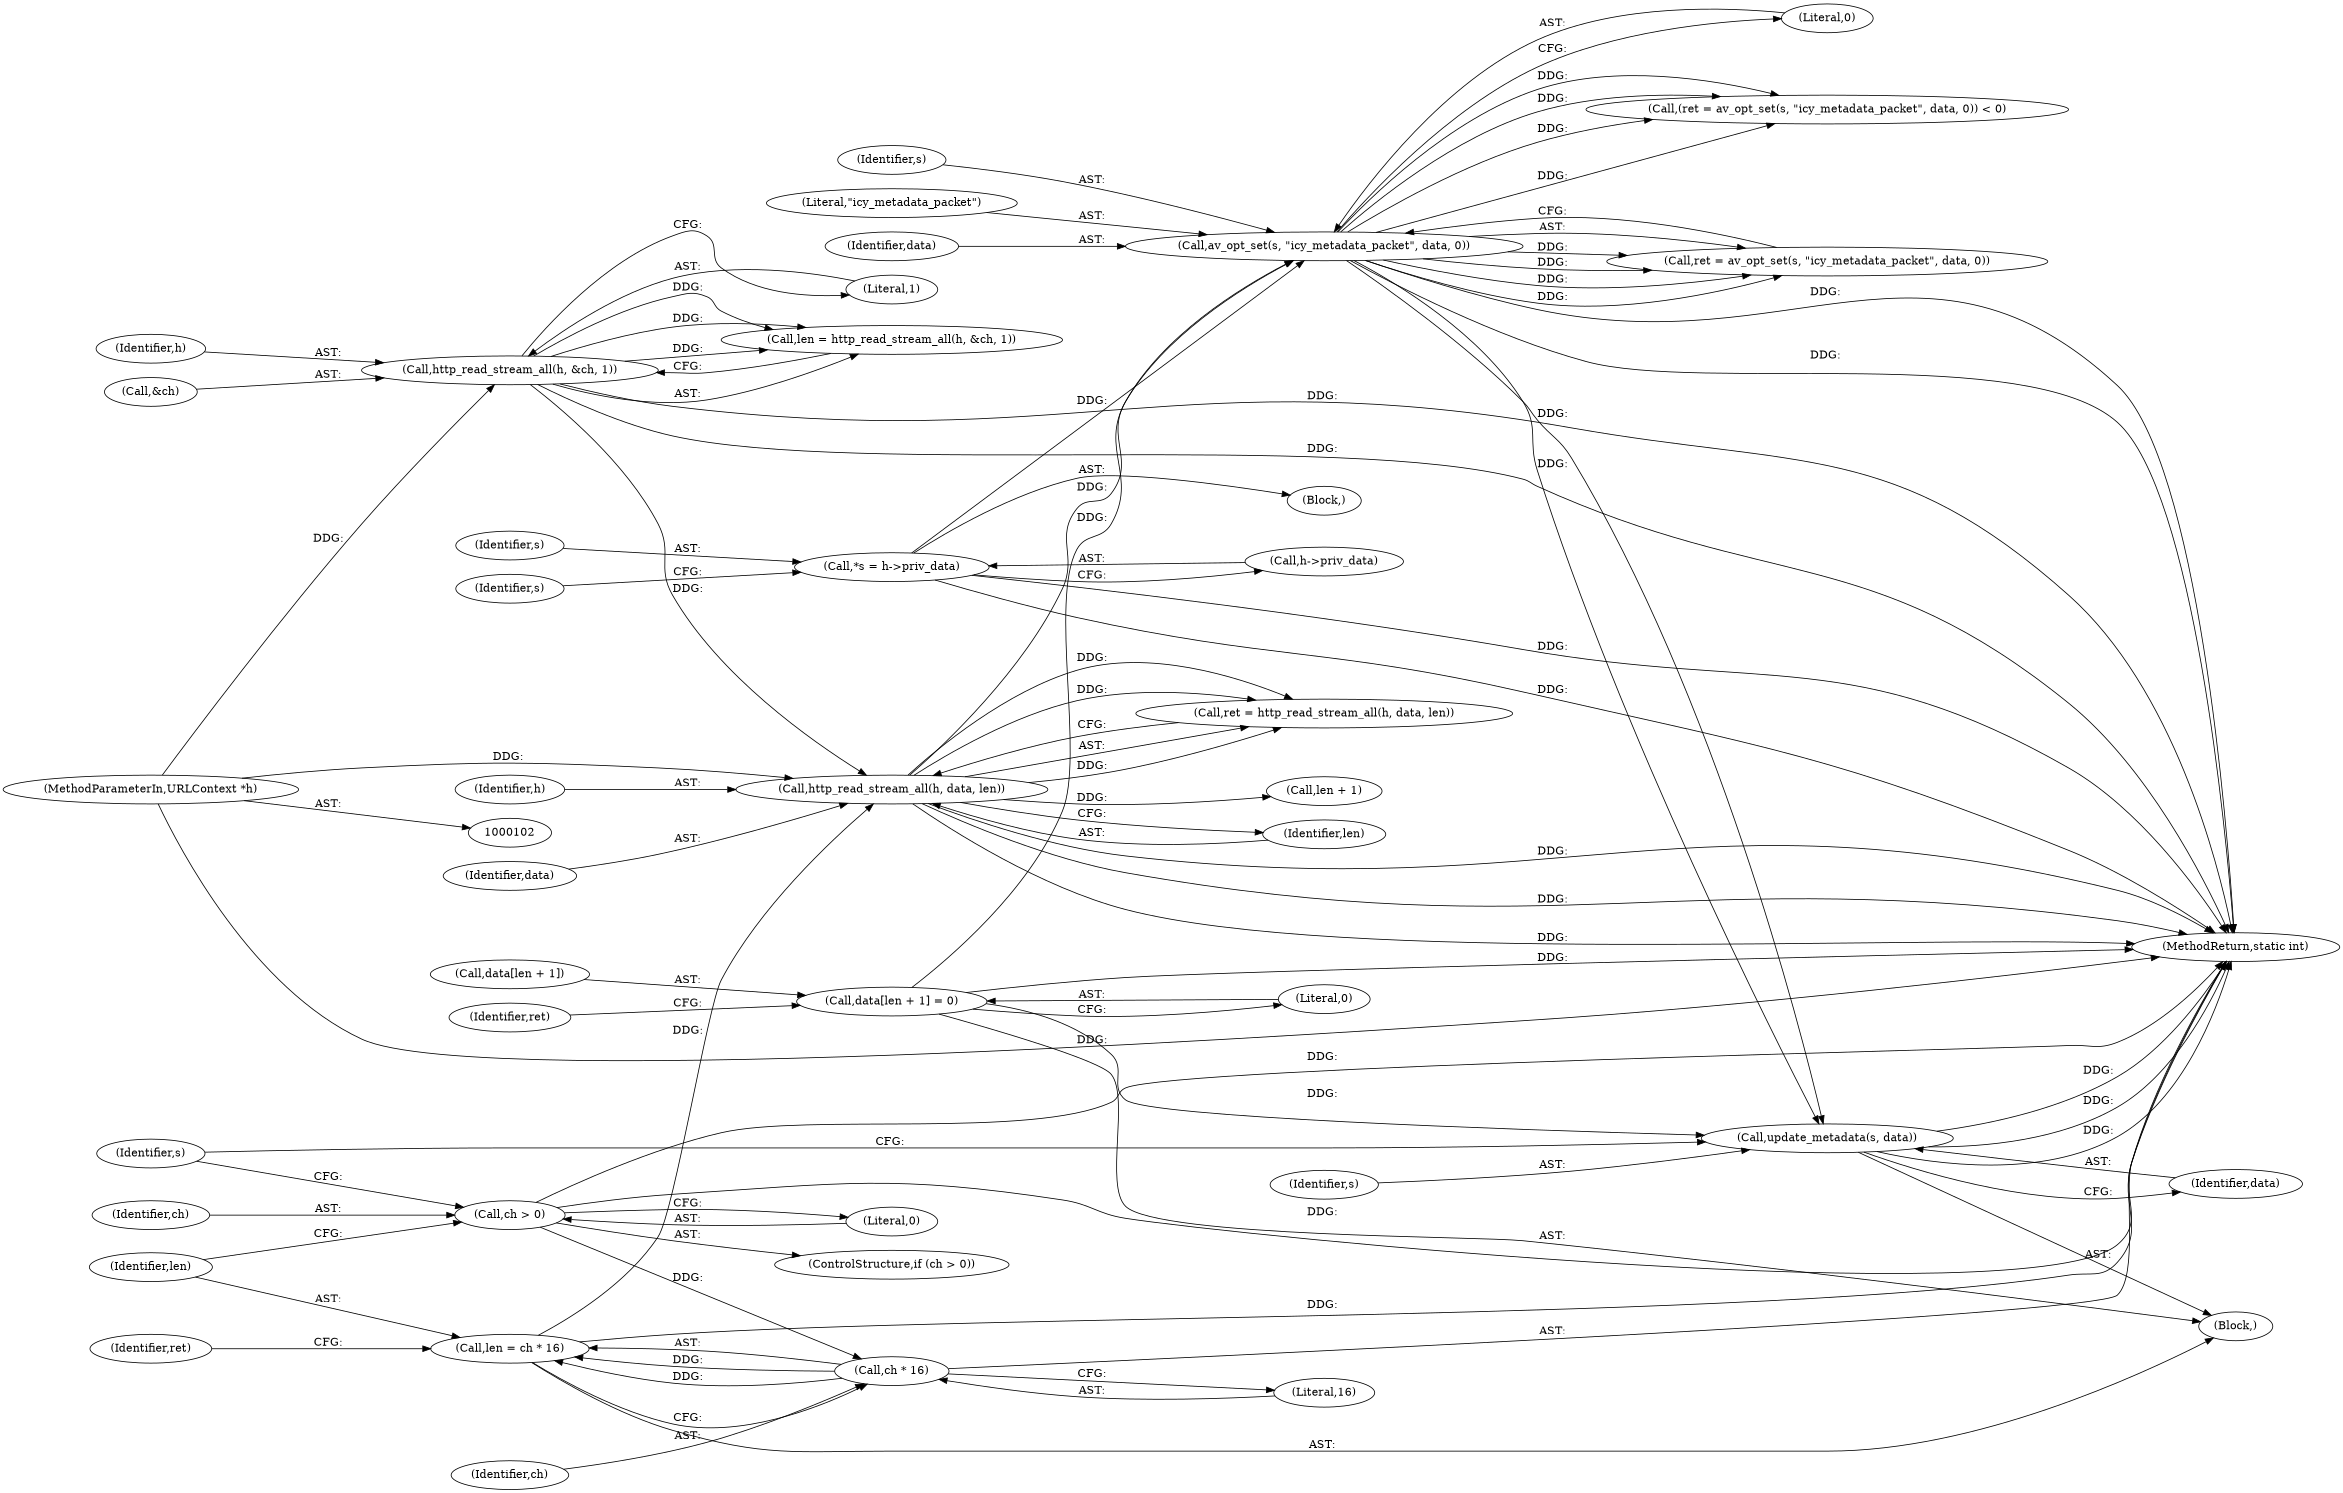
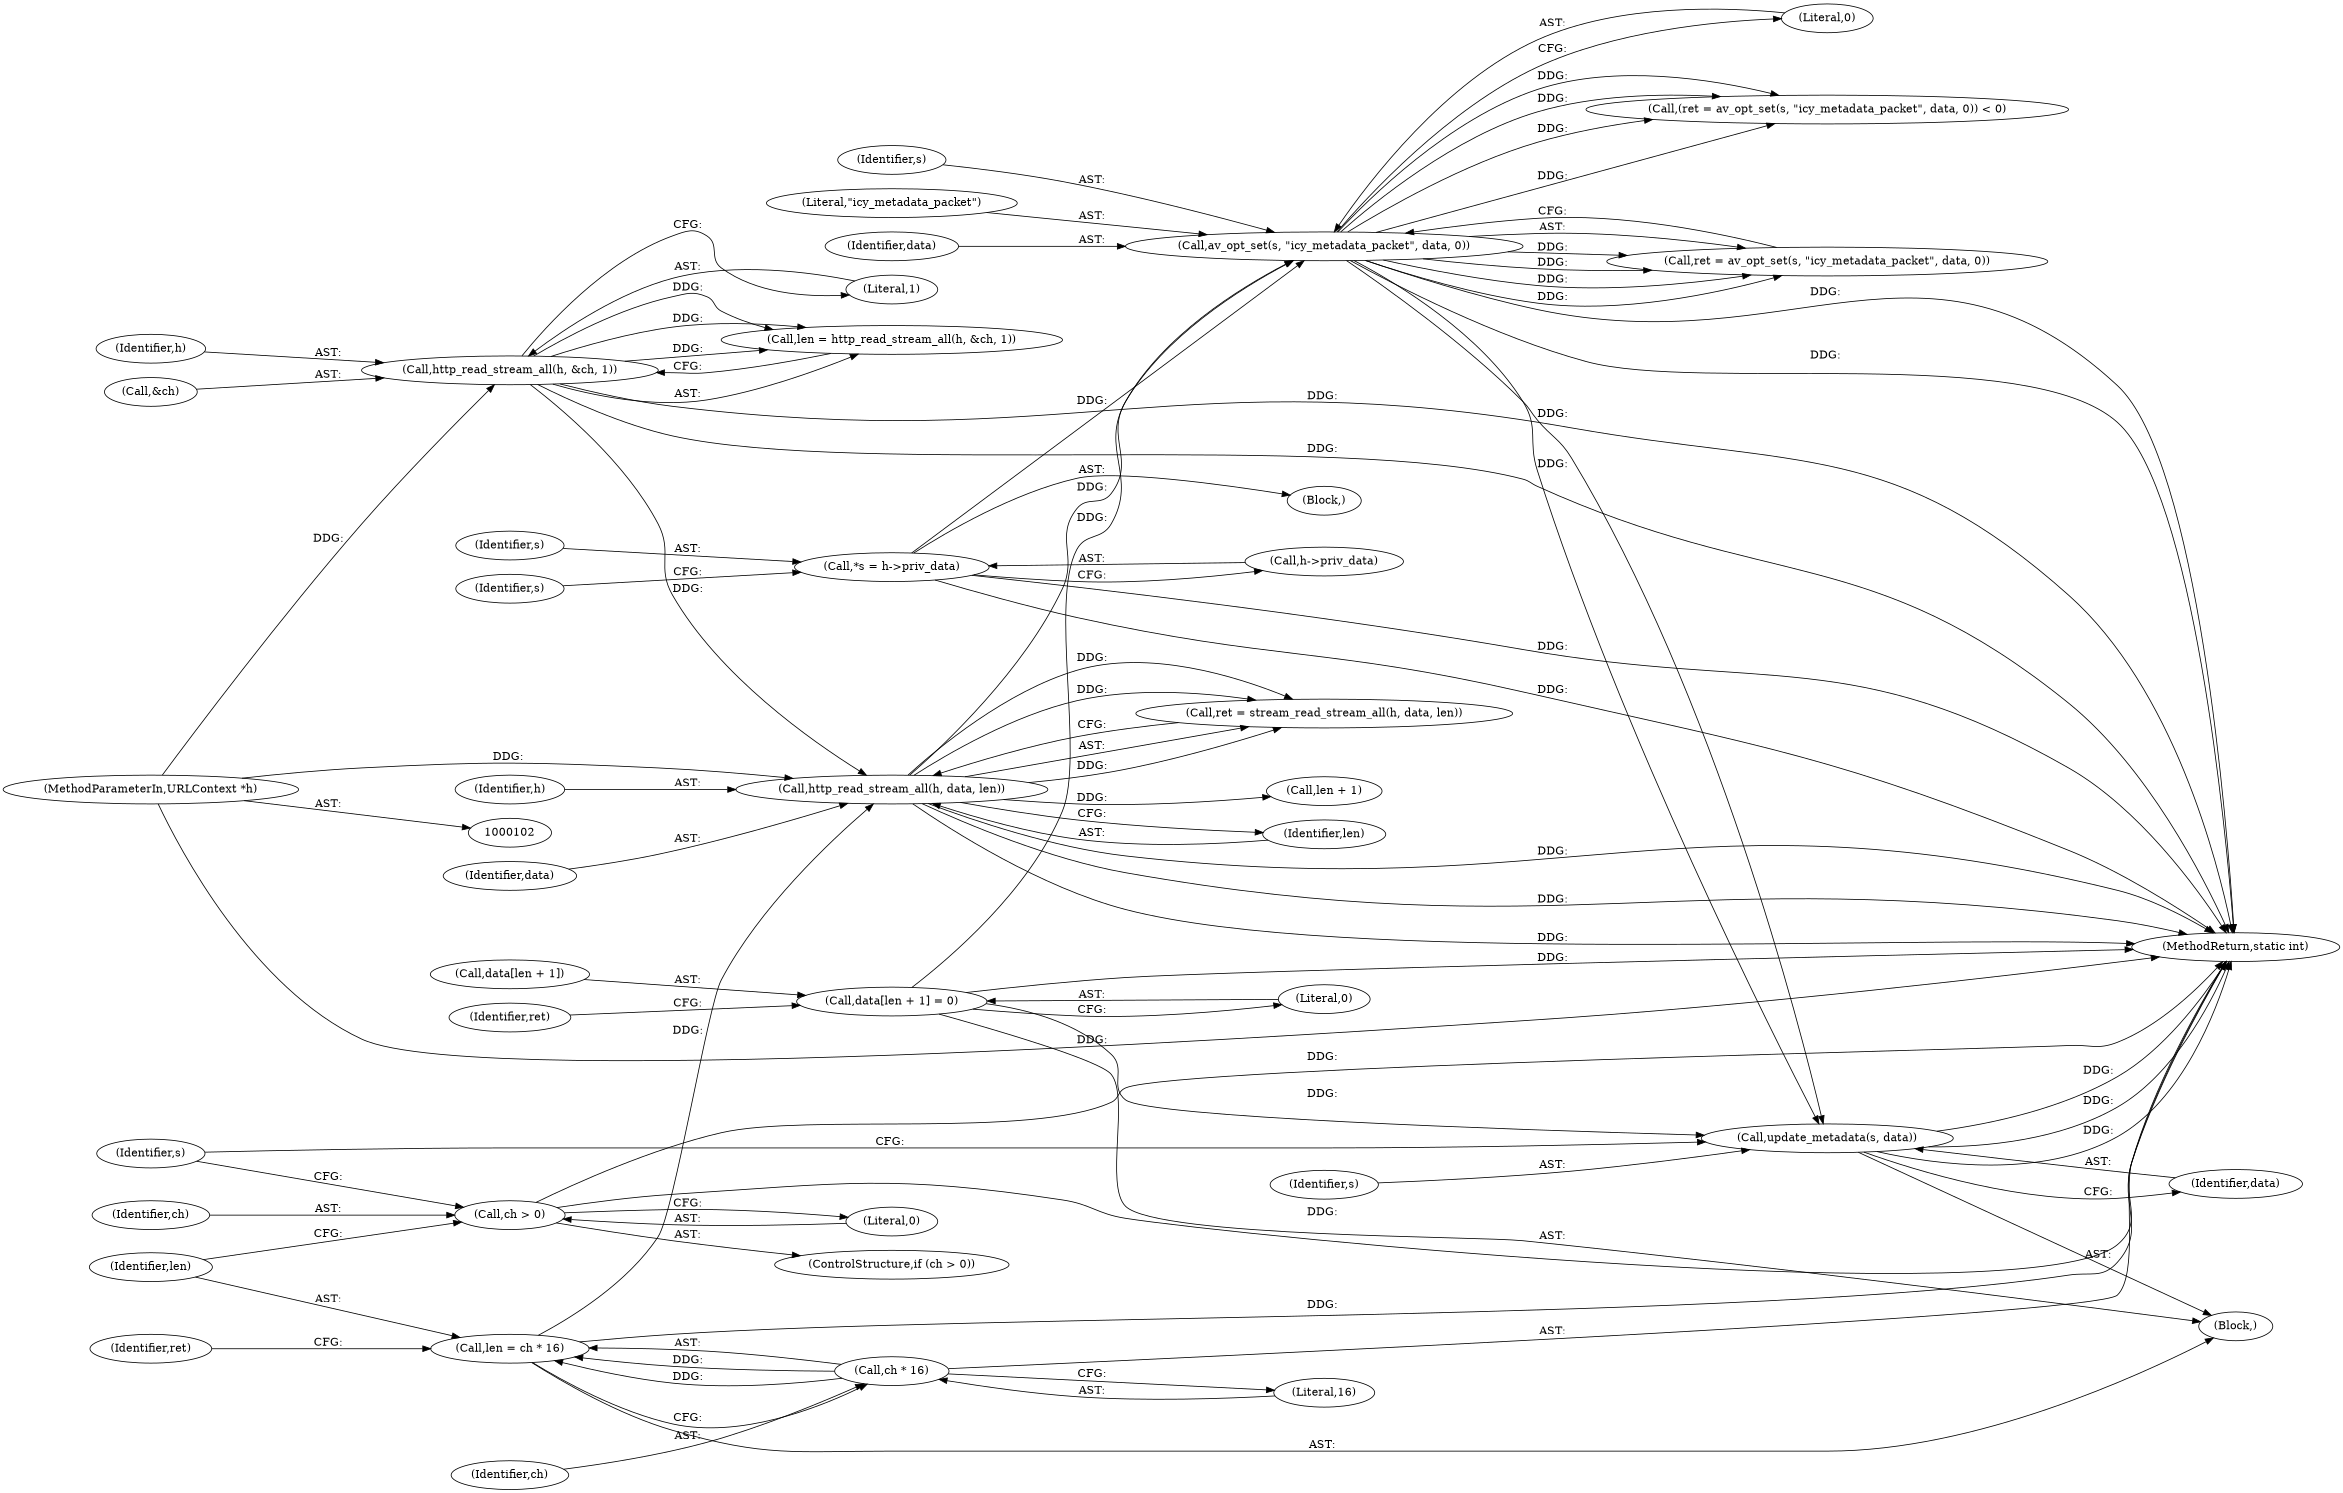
node "(Call,ret = http_read_stream_all(h, data, len))": label "(Call,ret = http_read_stream_all(h, data, len))" -> "(Call,ret = stream_read_stream_all(h, data, len))"
edge "(Call,ch > 0)" -> "(Call,ch * 16)": removed, label "DDG:"
